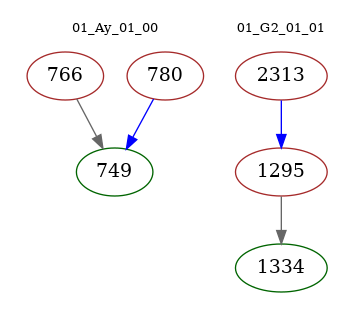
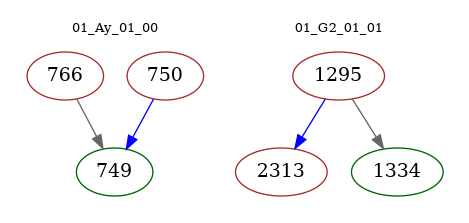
node "780": label "780" -> "750"
edge "2313" -> "1295": reversed
